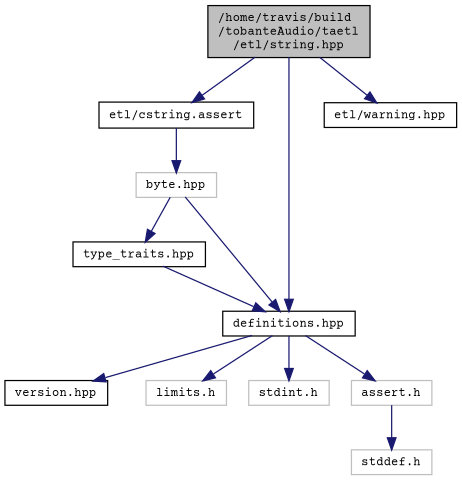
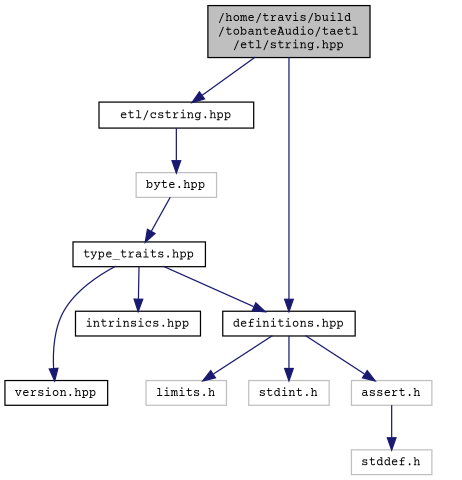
node "etl/cstring.assert": label "etl/cstring.assert" -> "etl/cstring.hpp"
node "etl/warning.hpp": removed
edge "byte.hpp" -> "definitions.hpp": removed
node "intrinsics.hpp": added
edge "definitions.hpp" -> "version.hpp": now "type_traits.hpp" -> "version.hpp"
